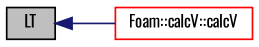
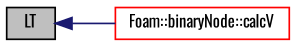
node "Foam::calcV::calcV": label "Foam::calcV::calcV" -> "Foam::binaryNode::calcV"
